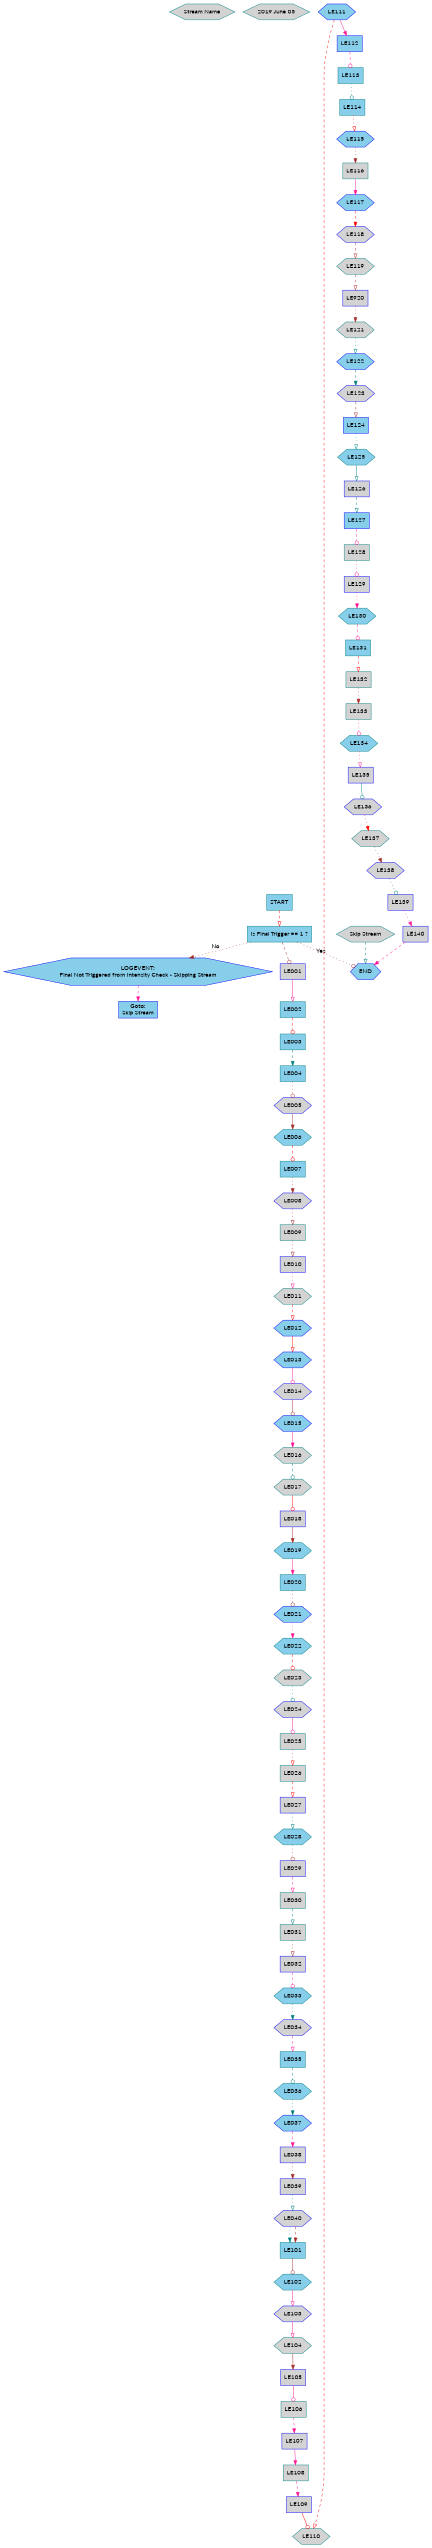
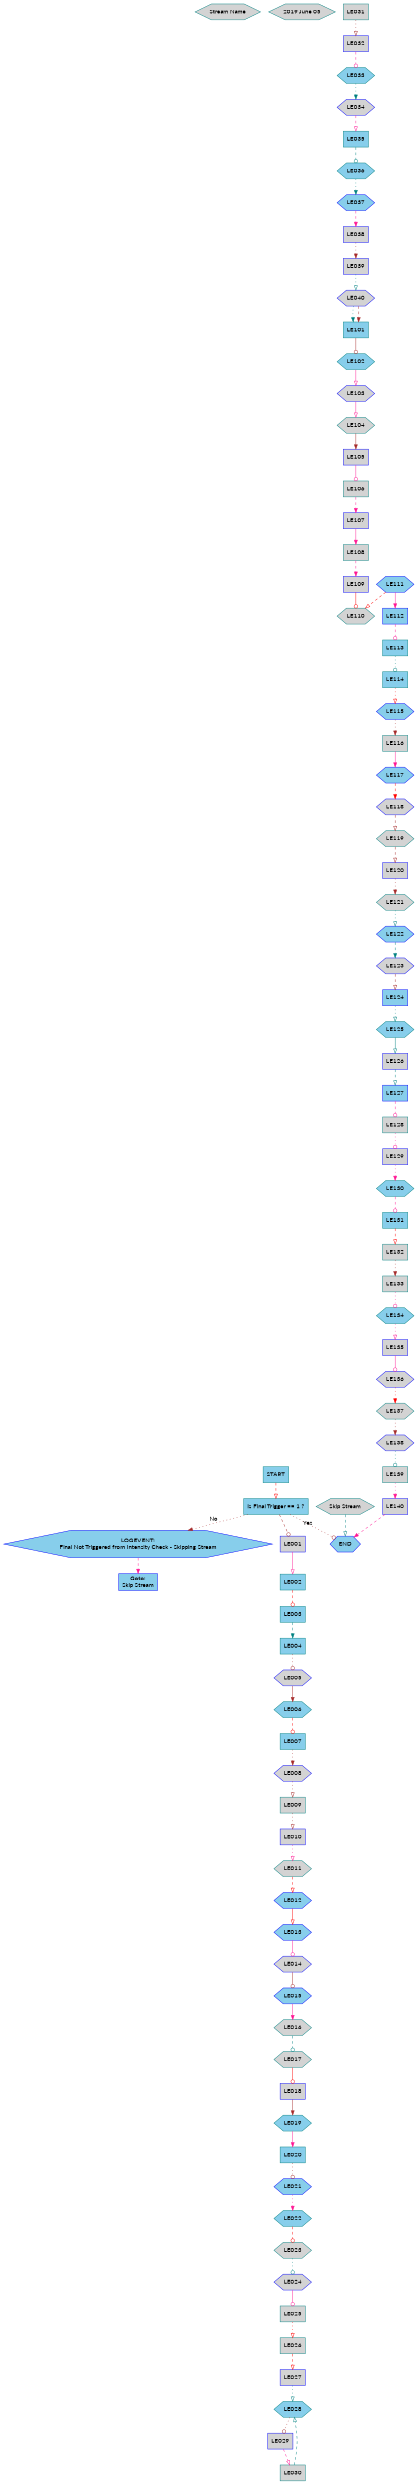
node "LE920": label "LE920" -> "LE120"
edge "LE135" -> "LE136": color teal -> deeppink
node "LE139": color blue -> teal
edge "LE030" -> "LE031": now "LE030" -> "LE028"
